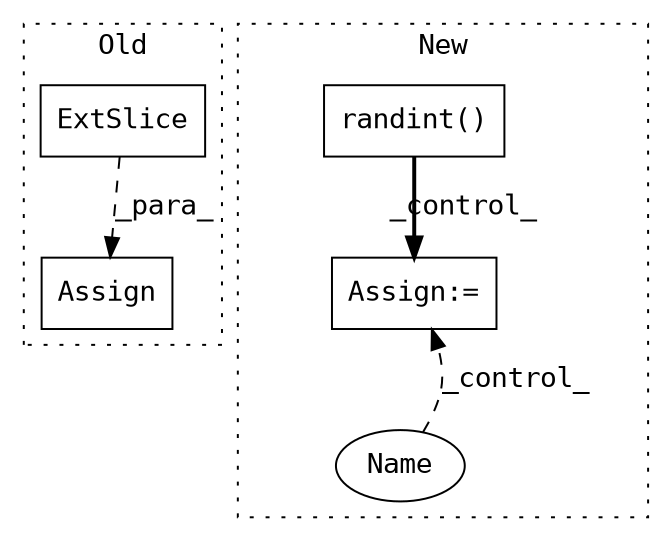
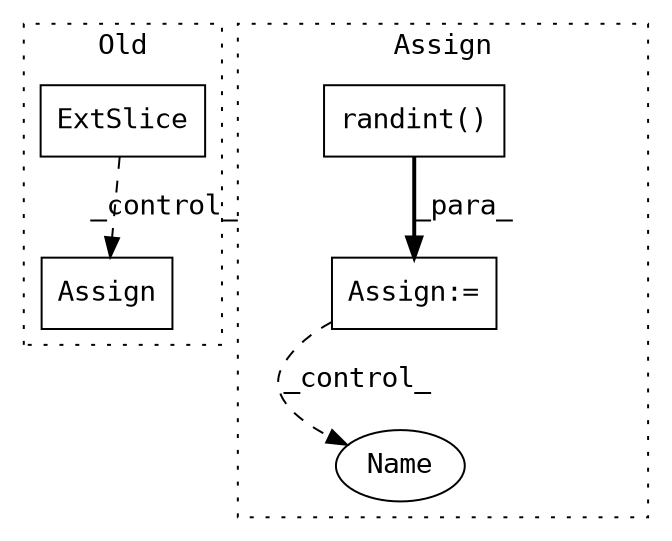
cluster "New": label "New" -> "Assign"
edge "ExtSlice" -> "Assign": label "_para_" -> "_control_"
edge "randint()" -> "Assign:=": label "_control_" -> "_para_"
edge "Name" -> "Assign:=": reversed
